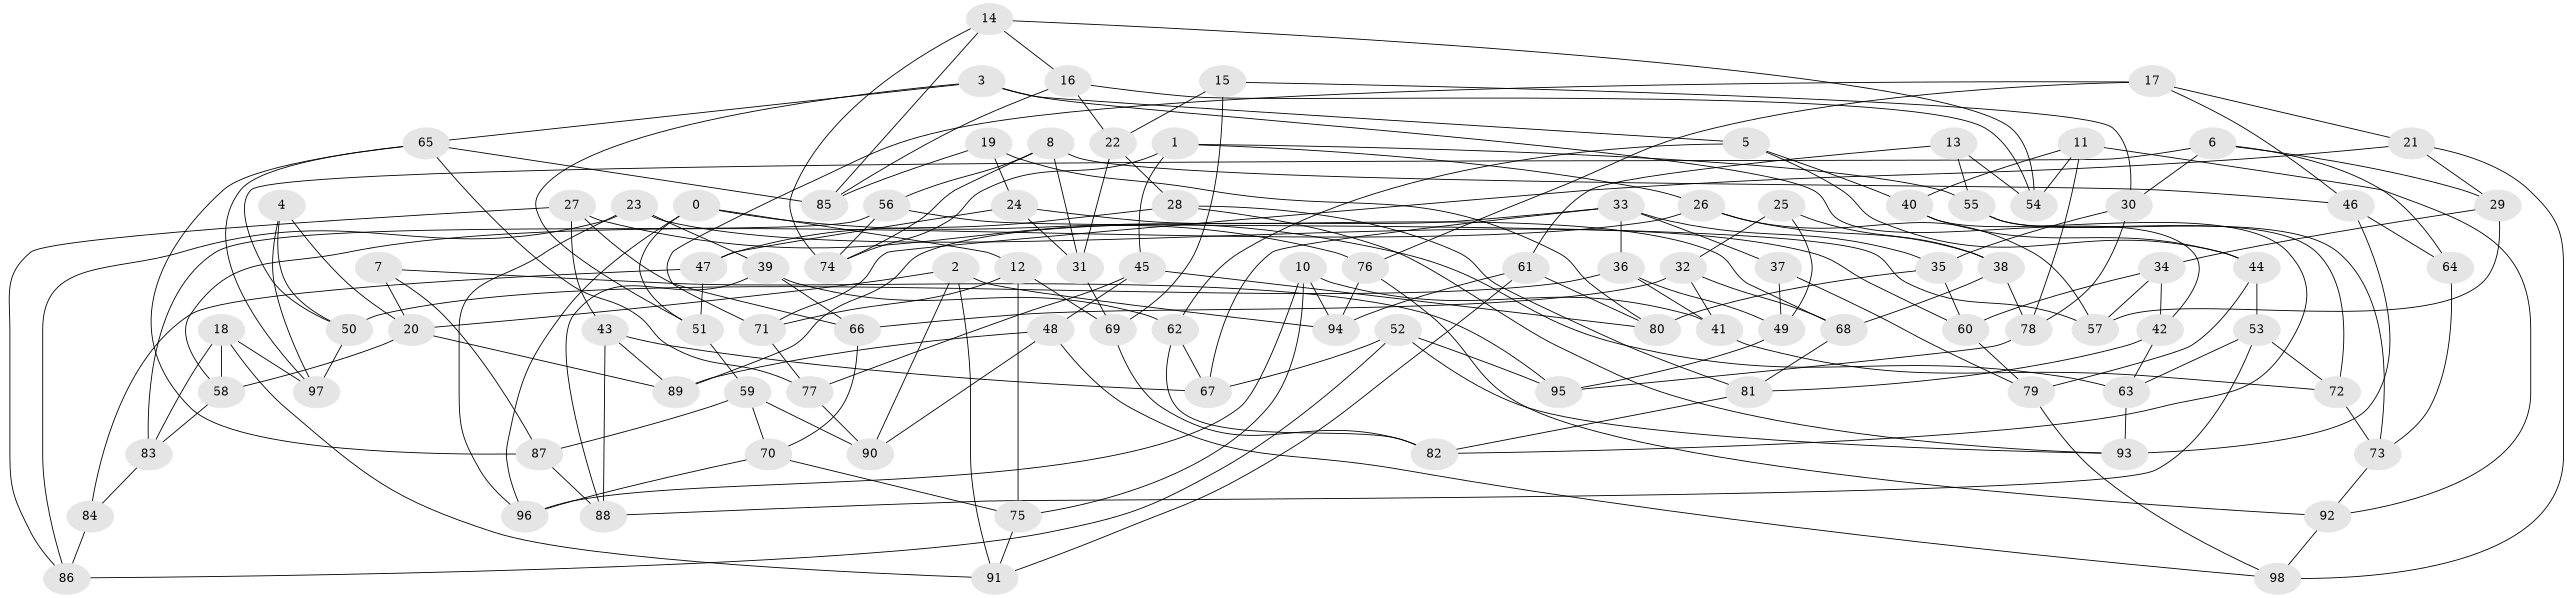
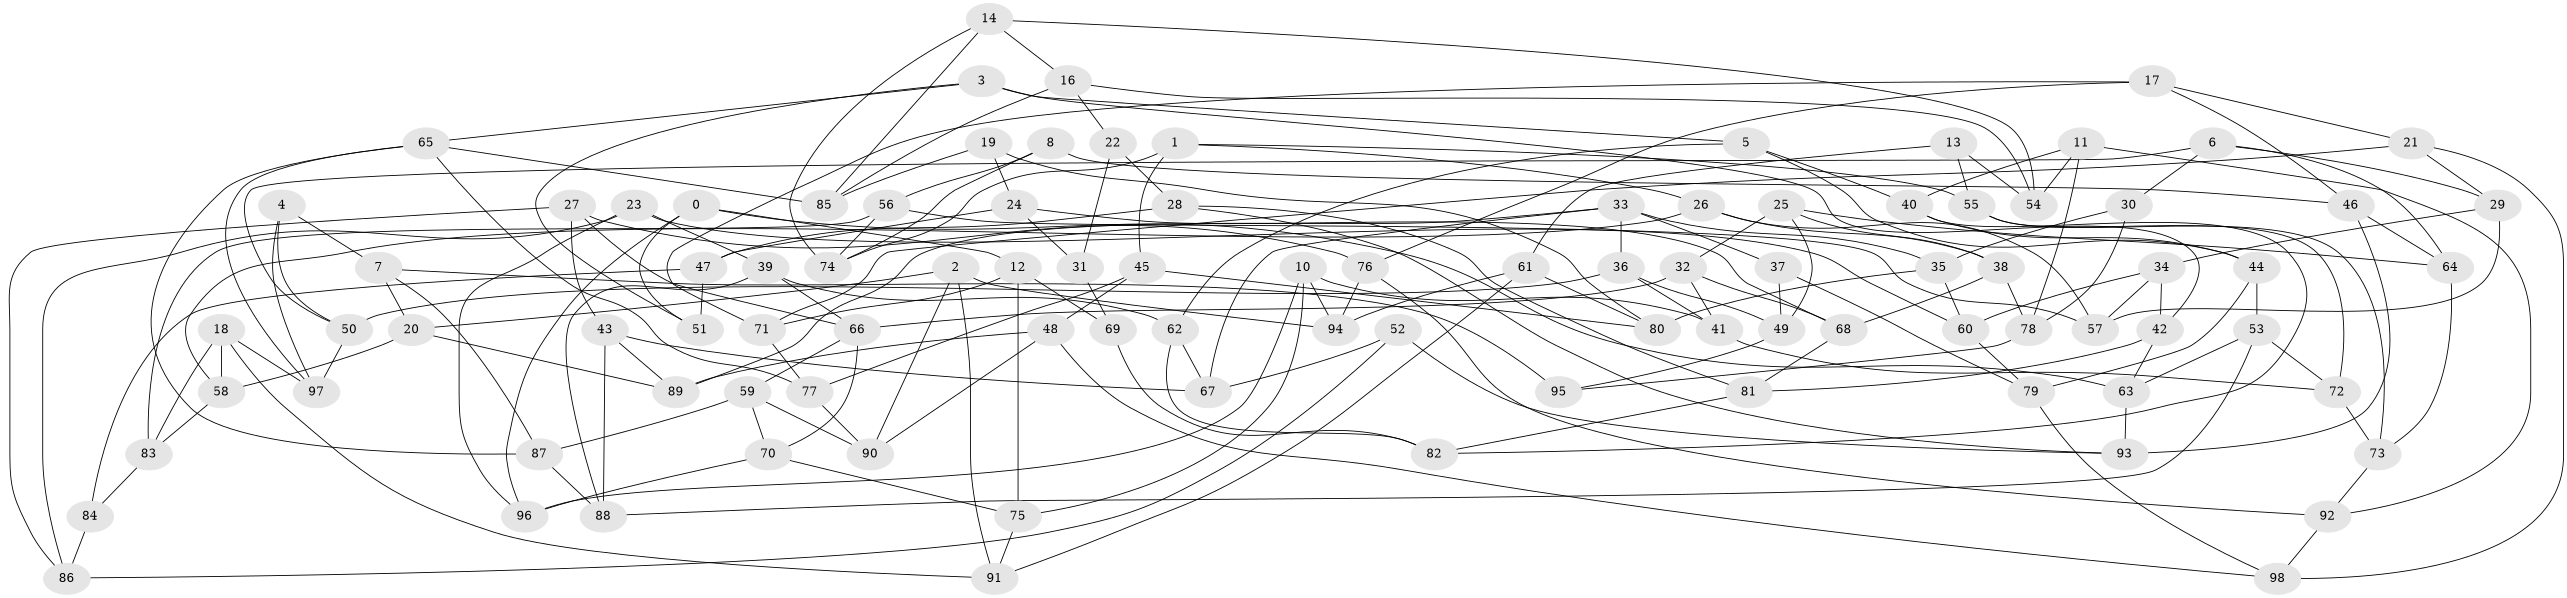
node "15": removed
edge "8" -- "31": removed
edge "25" -- "64": added
edge "4" -- "20": now "4" -- "7"
edge "52" -- "95": removed
edge "51" -- "59": now "66" -- "59"
